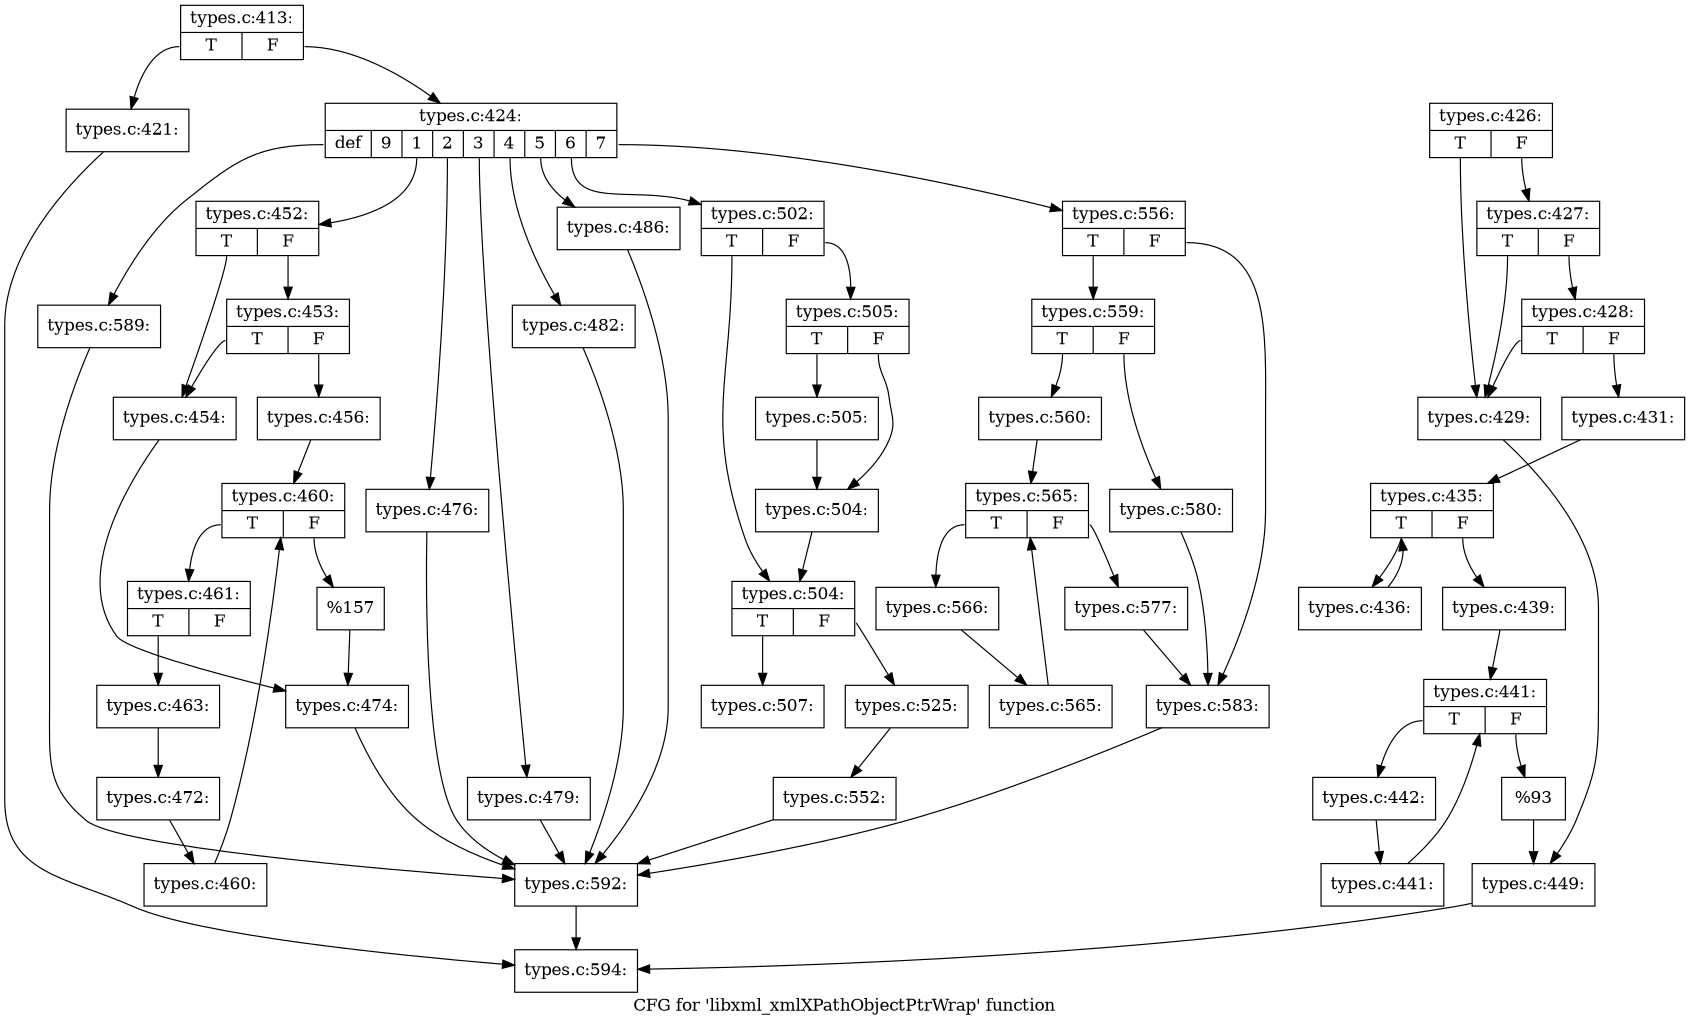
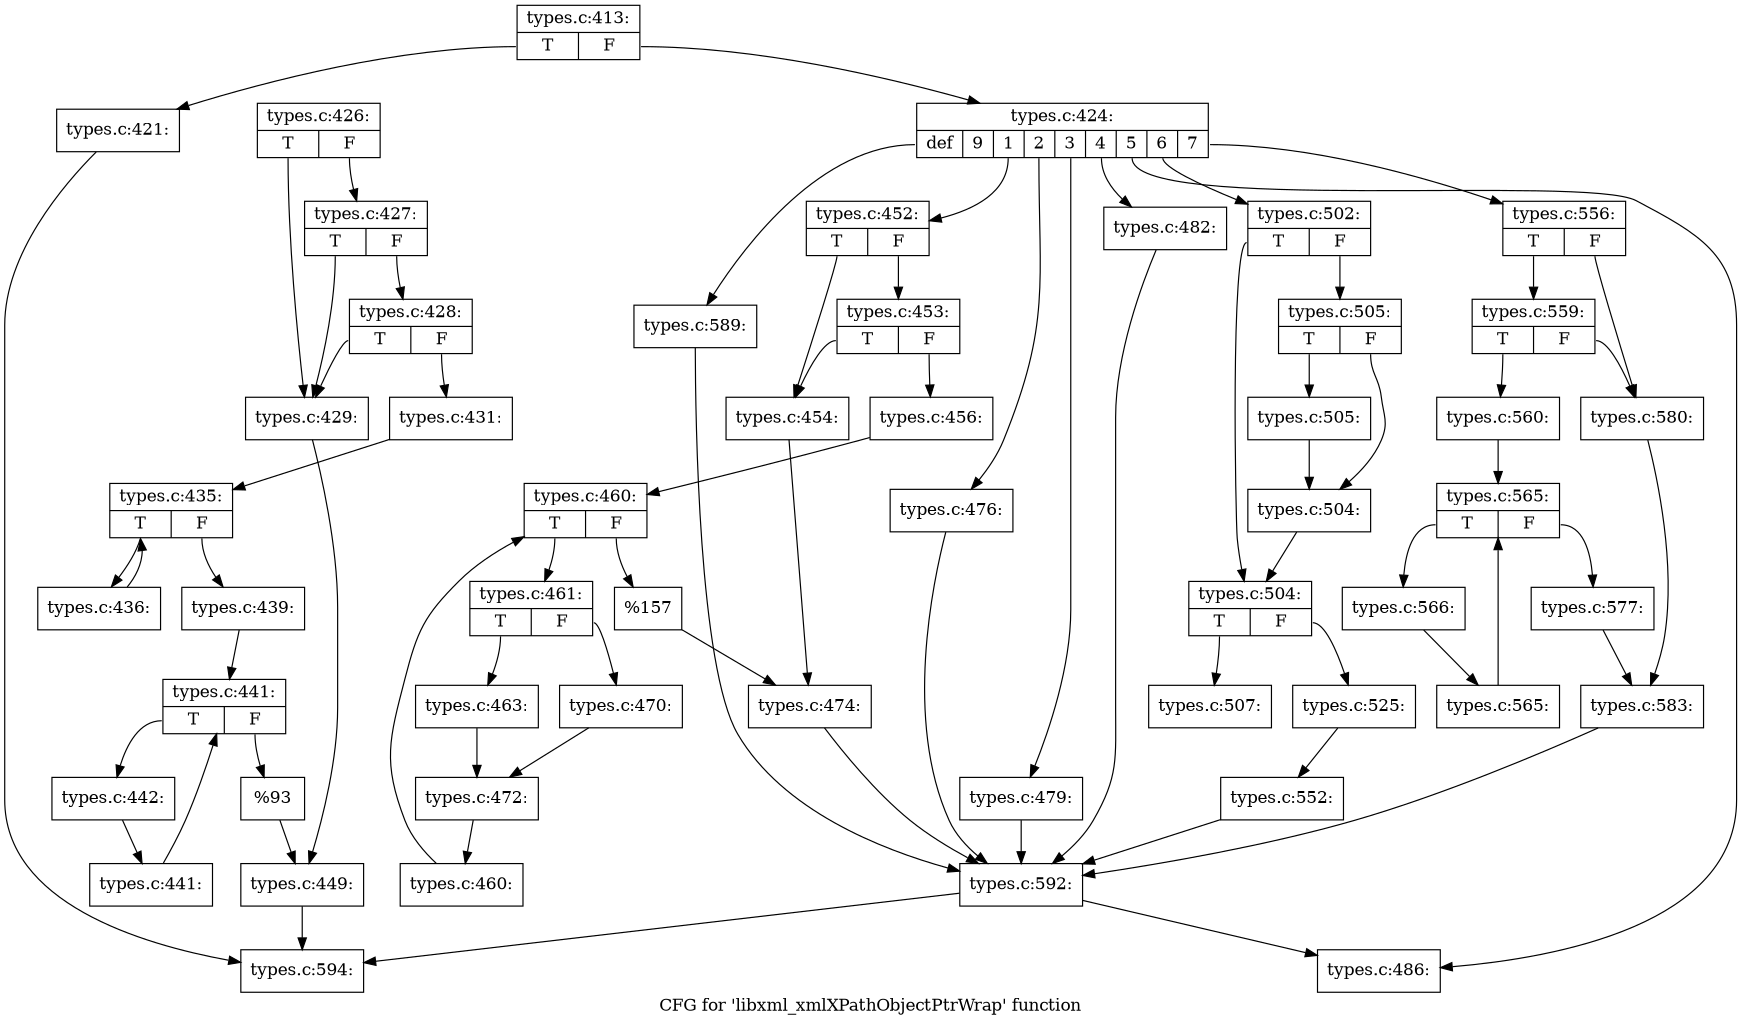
edge "types.c:556:" -> "types.c:583:": now "types.c:556:" -> "types.c:580:"
edge "types.c:486:" -> "types.c:592:": reversed
node "types.c:470:": added
